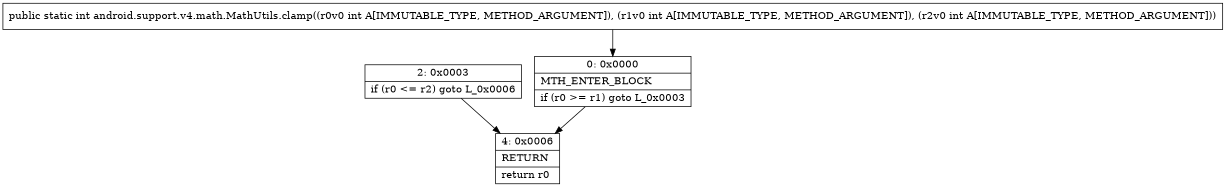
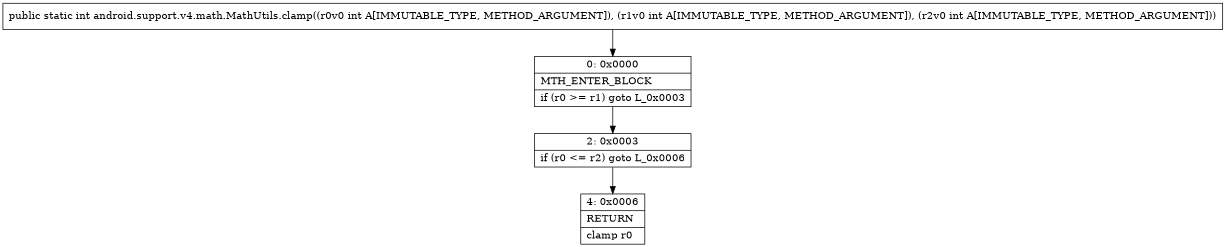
edge "0: 0x0000" -> "4: 0x0006": now "0: 0x0000" -> "2: 0x0003"
node "4: 0x0006": text "return r0" -> "clamp r0"
